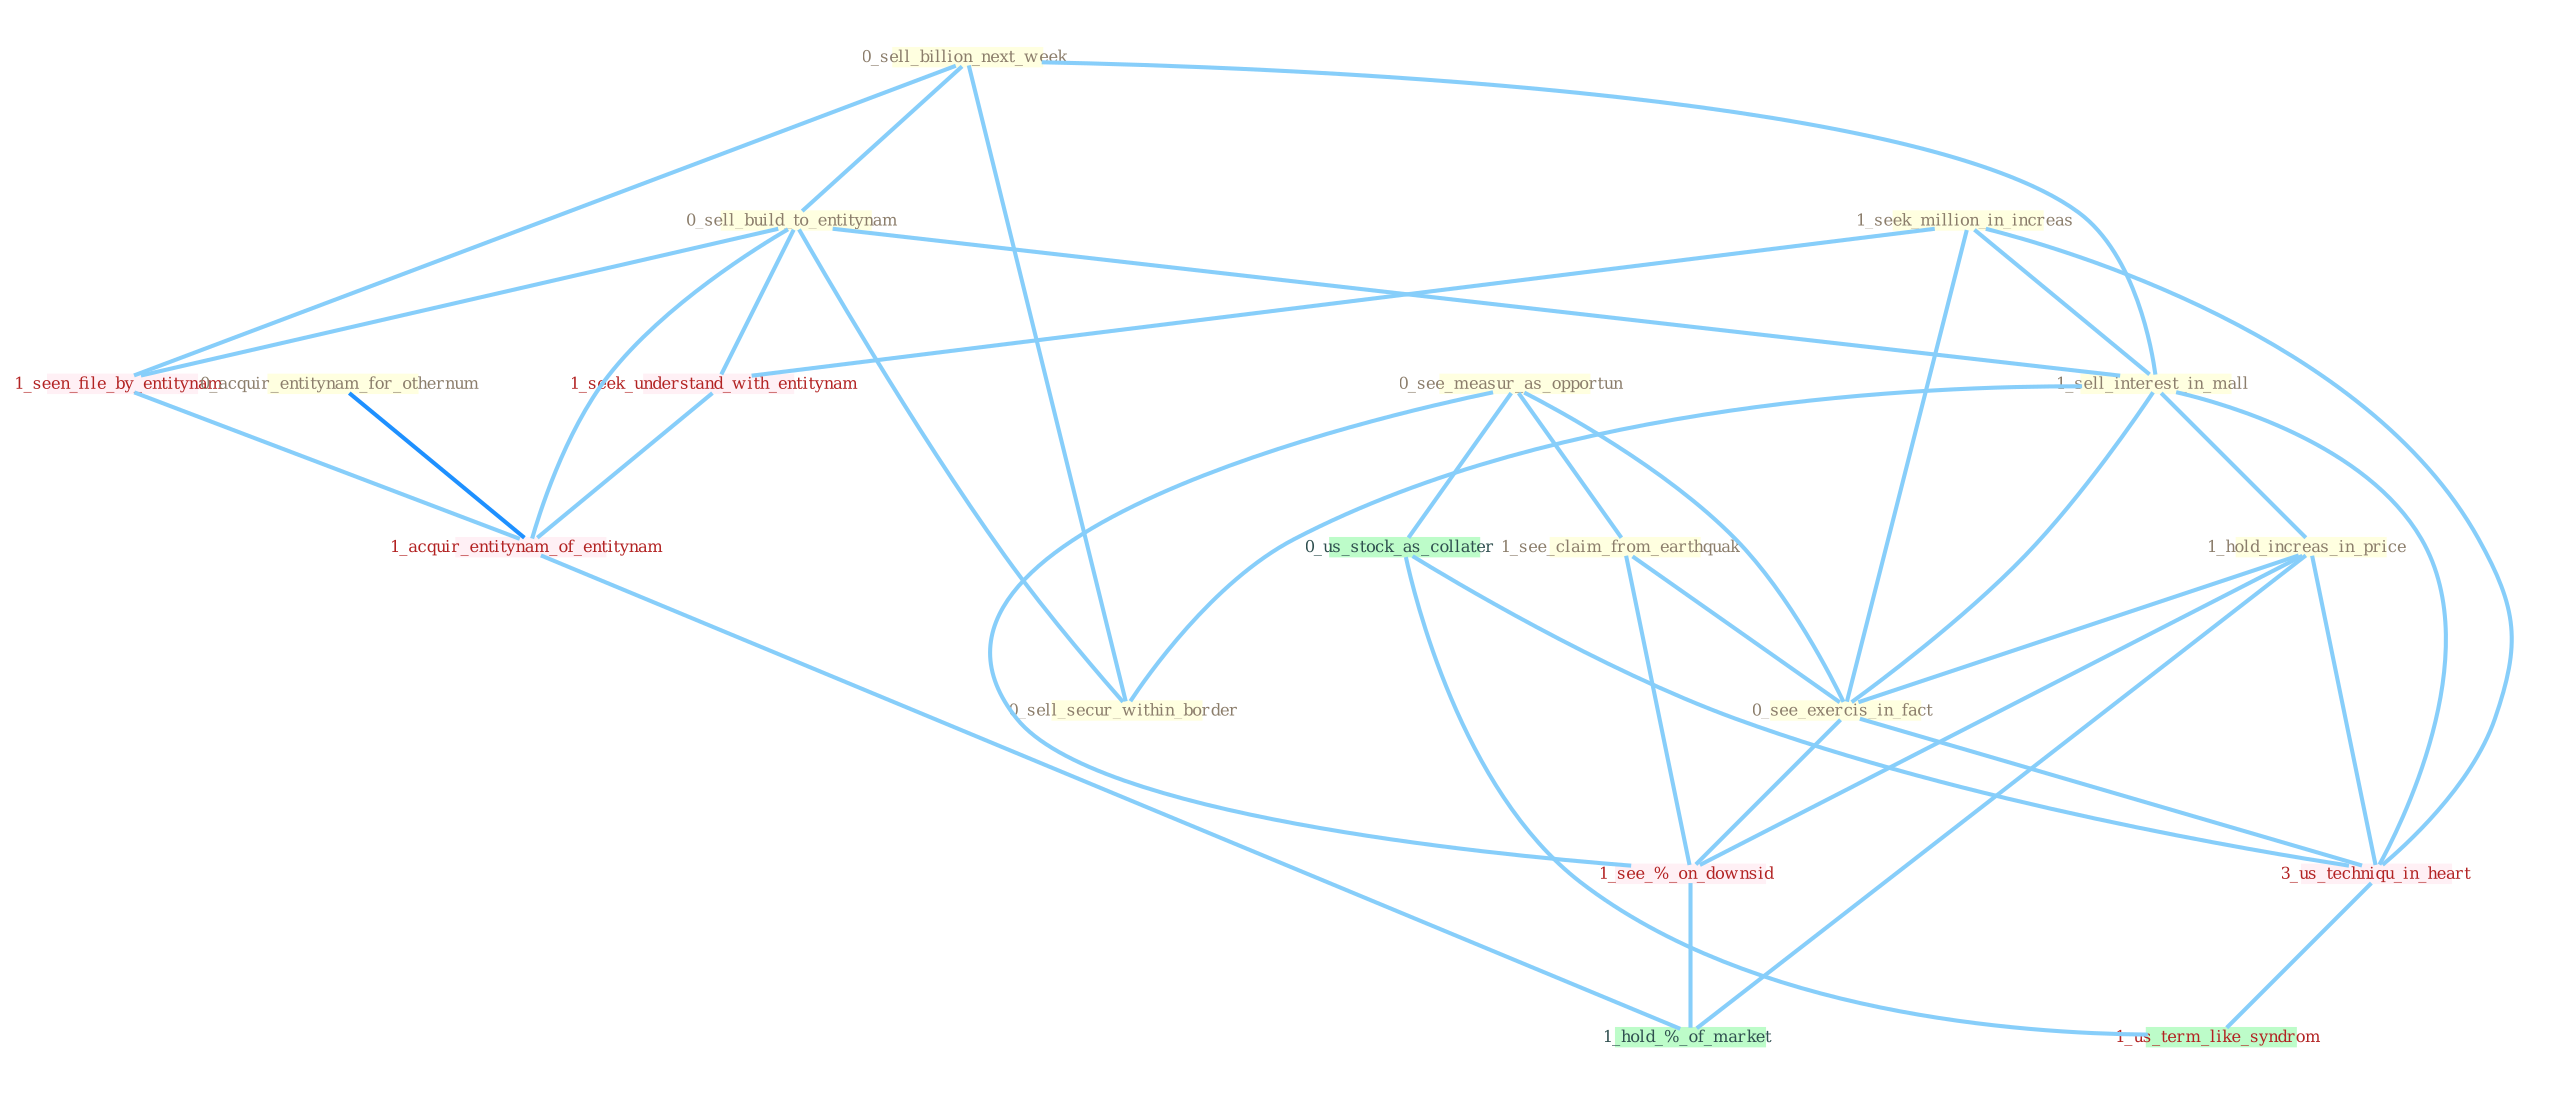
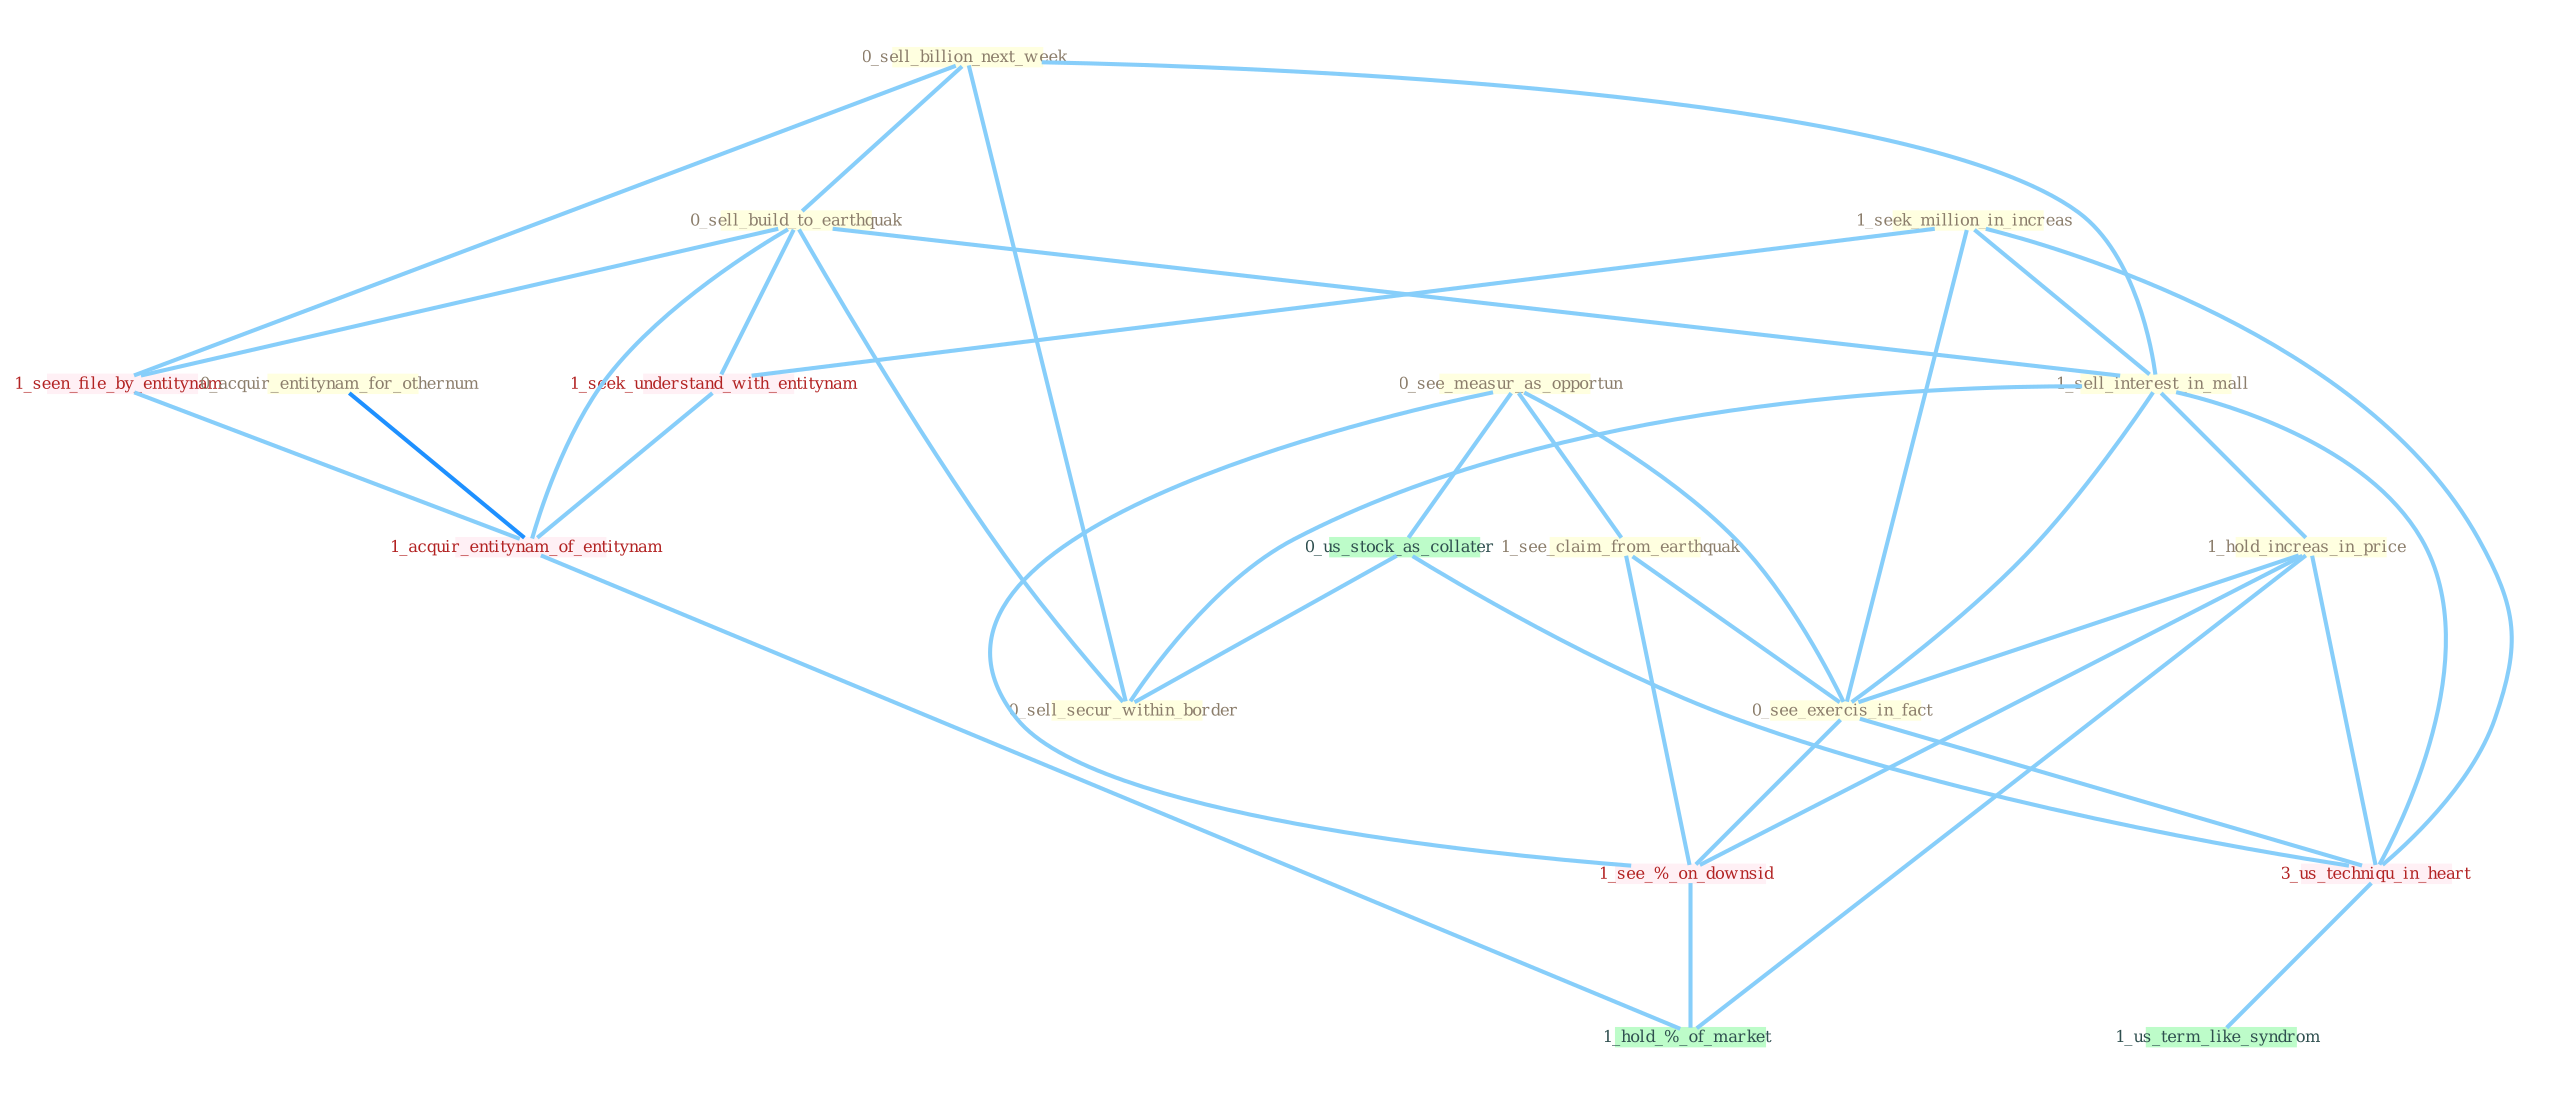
node "0_sell_build_to_entitynam": label "0_sell_build_to_entitynam" -> "0_sell_build_to_earthquak"
edge "0_us_stock_as_collater" -- "1_us_term_like_syndrom": now "0_us_stock_as_collater" -- "0_sell_secur_within_border"
node "1_us_term_like_syndrom": fontcolor #b22222 -> #2f4f4f
